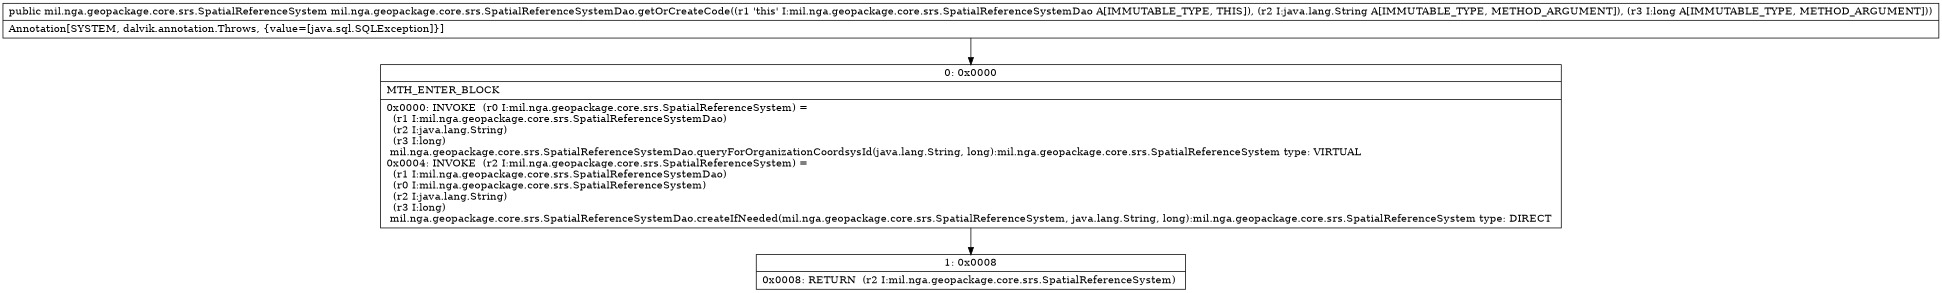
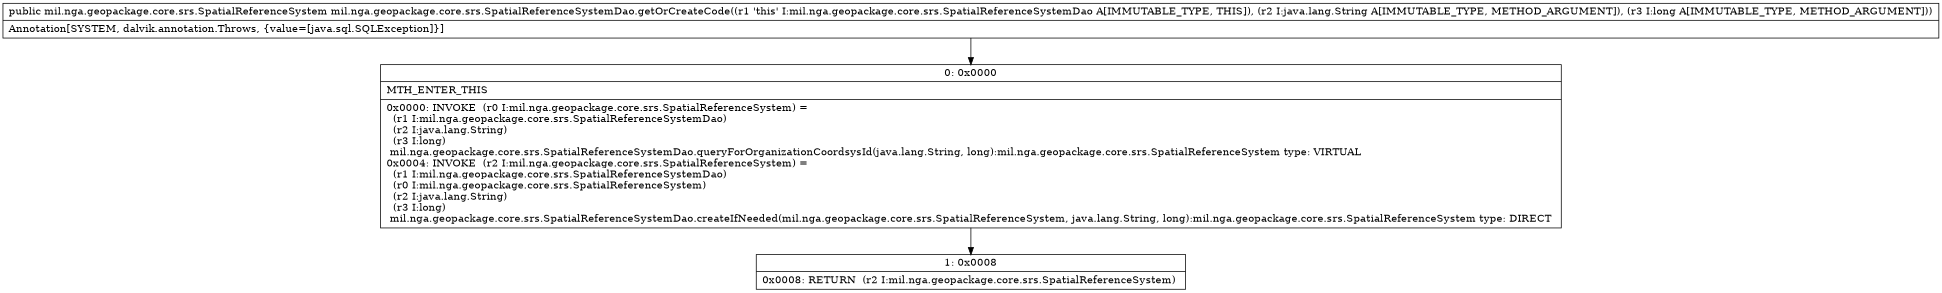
node "0: 0x0000": text "MTH_ENTER_BLOCK" -> "MTH_ENTER_THIS"
